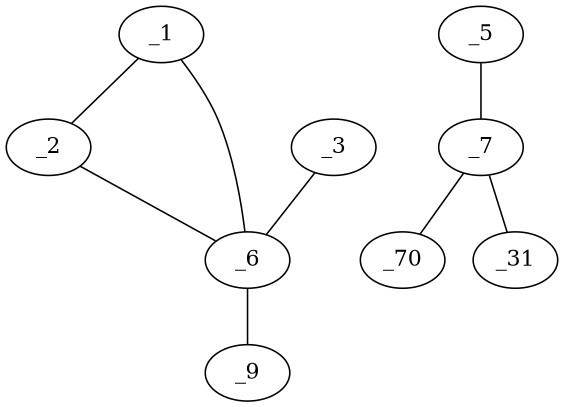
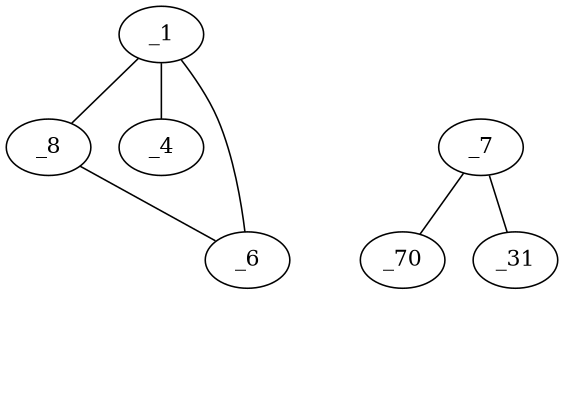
node "_5": removed
node "_2": label "_2" -> "_8"
node "_4": added
node "_3": removed
node "_9": removed
